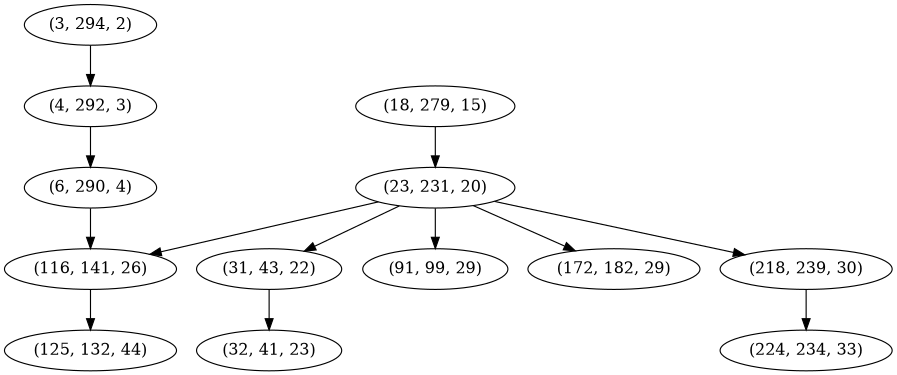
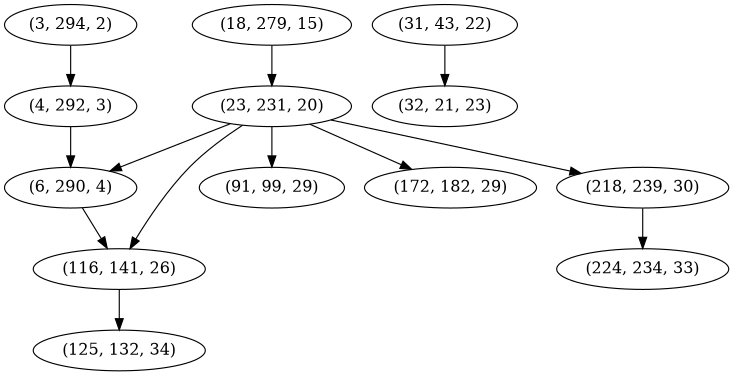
edge "(23, 231, 20)" -> "(31, 43, 22)": now "(23, 231, 20)" -> "(6, 290, 4)"
node "(125, 132, 44)": label "(125, 132, 44)" -> "(125, 132, 34)"
node "(32, 41, 23)": label "(32, 41, 23)" -> "(32, 21, 23)"
